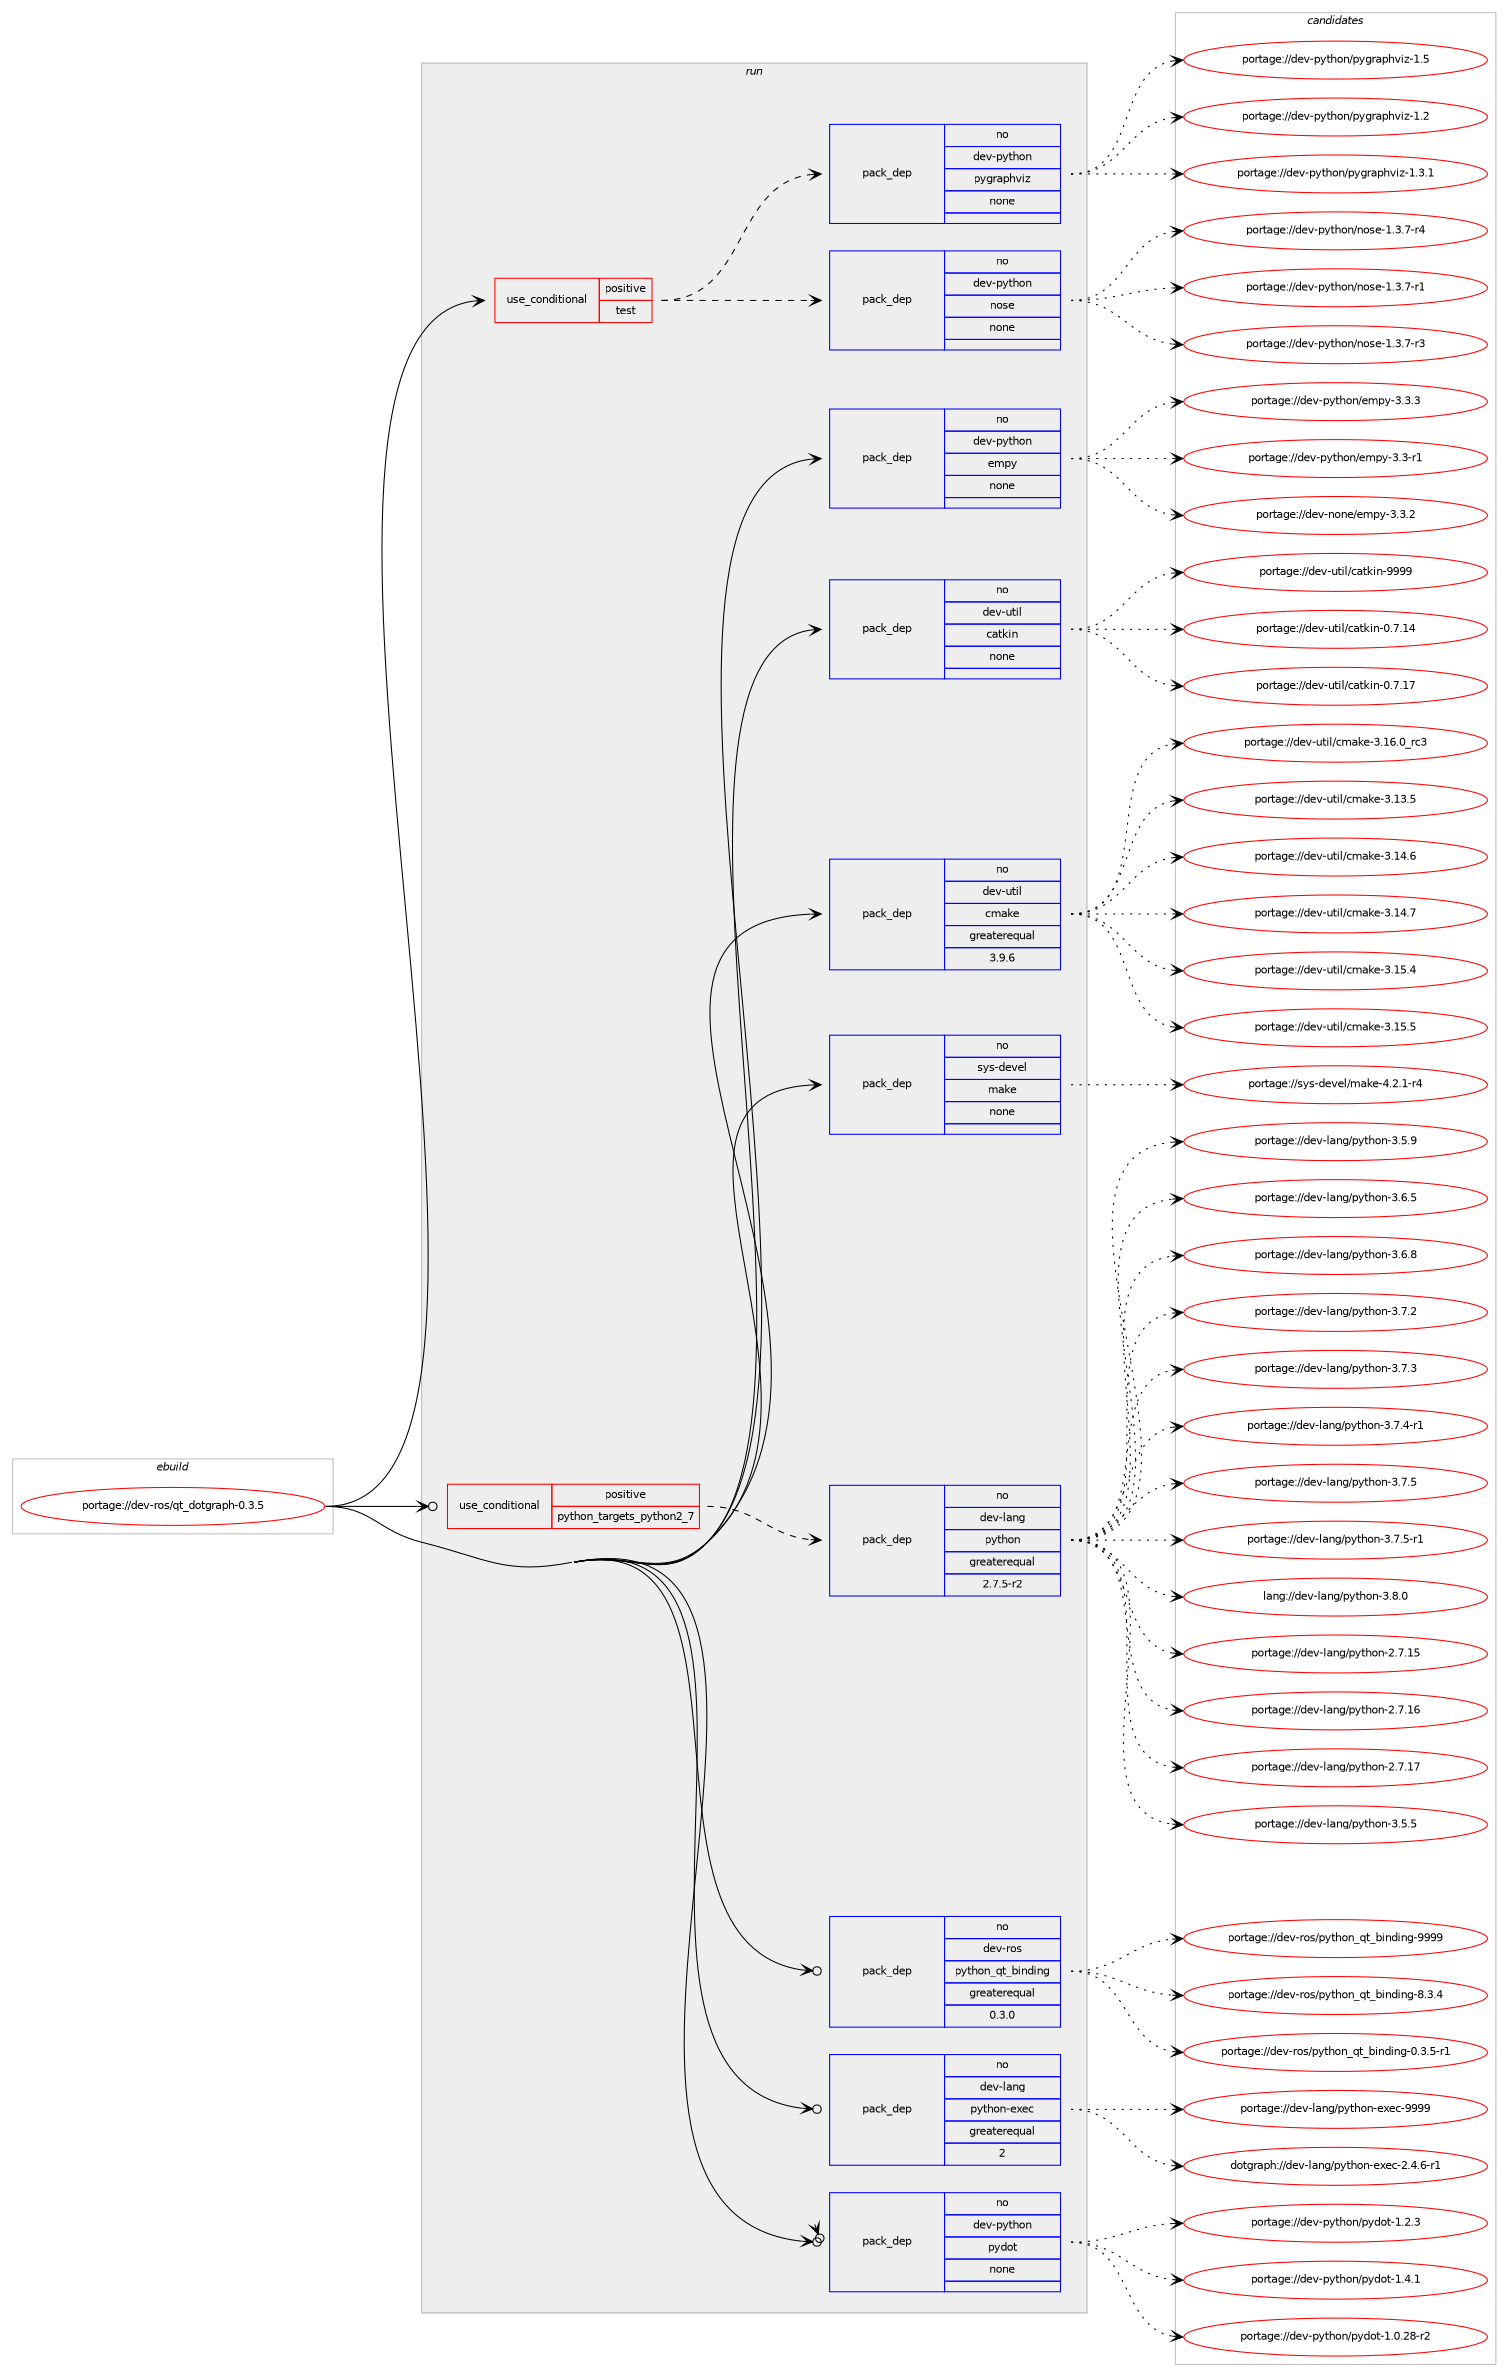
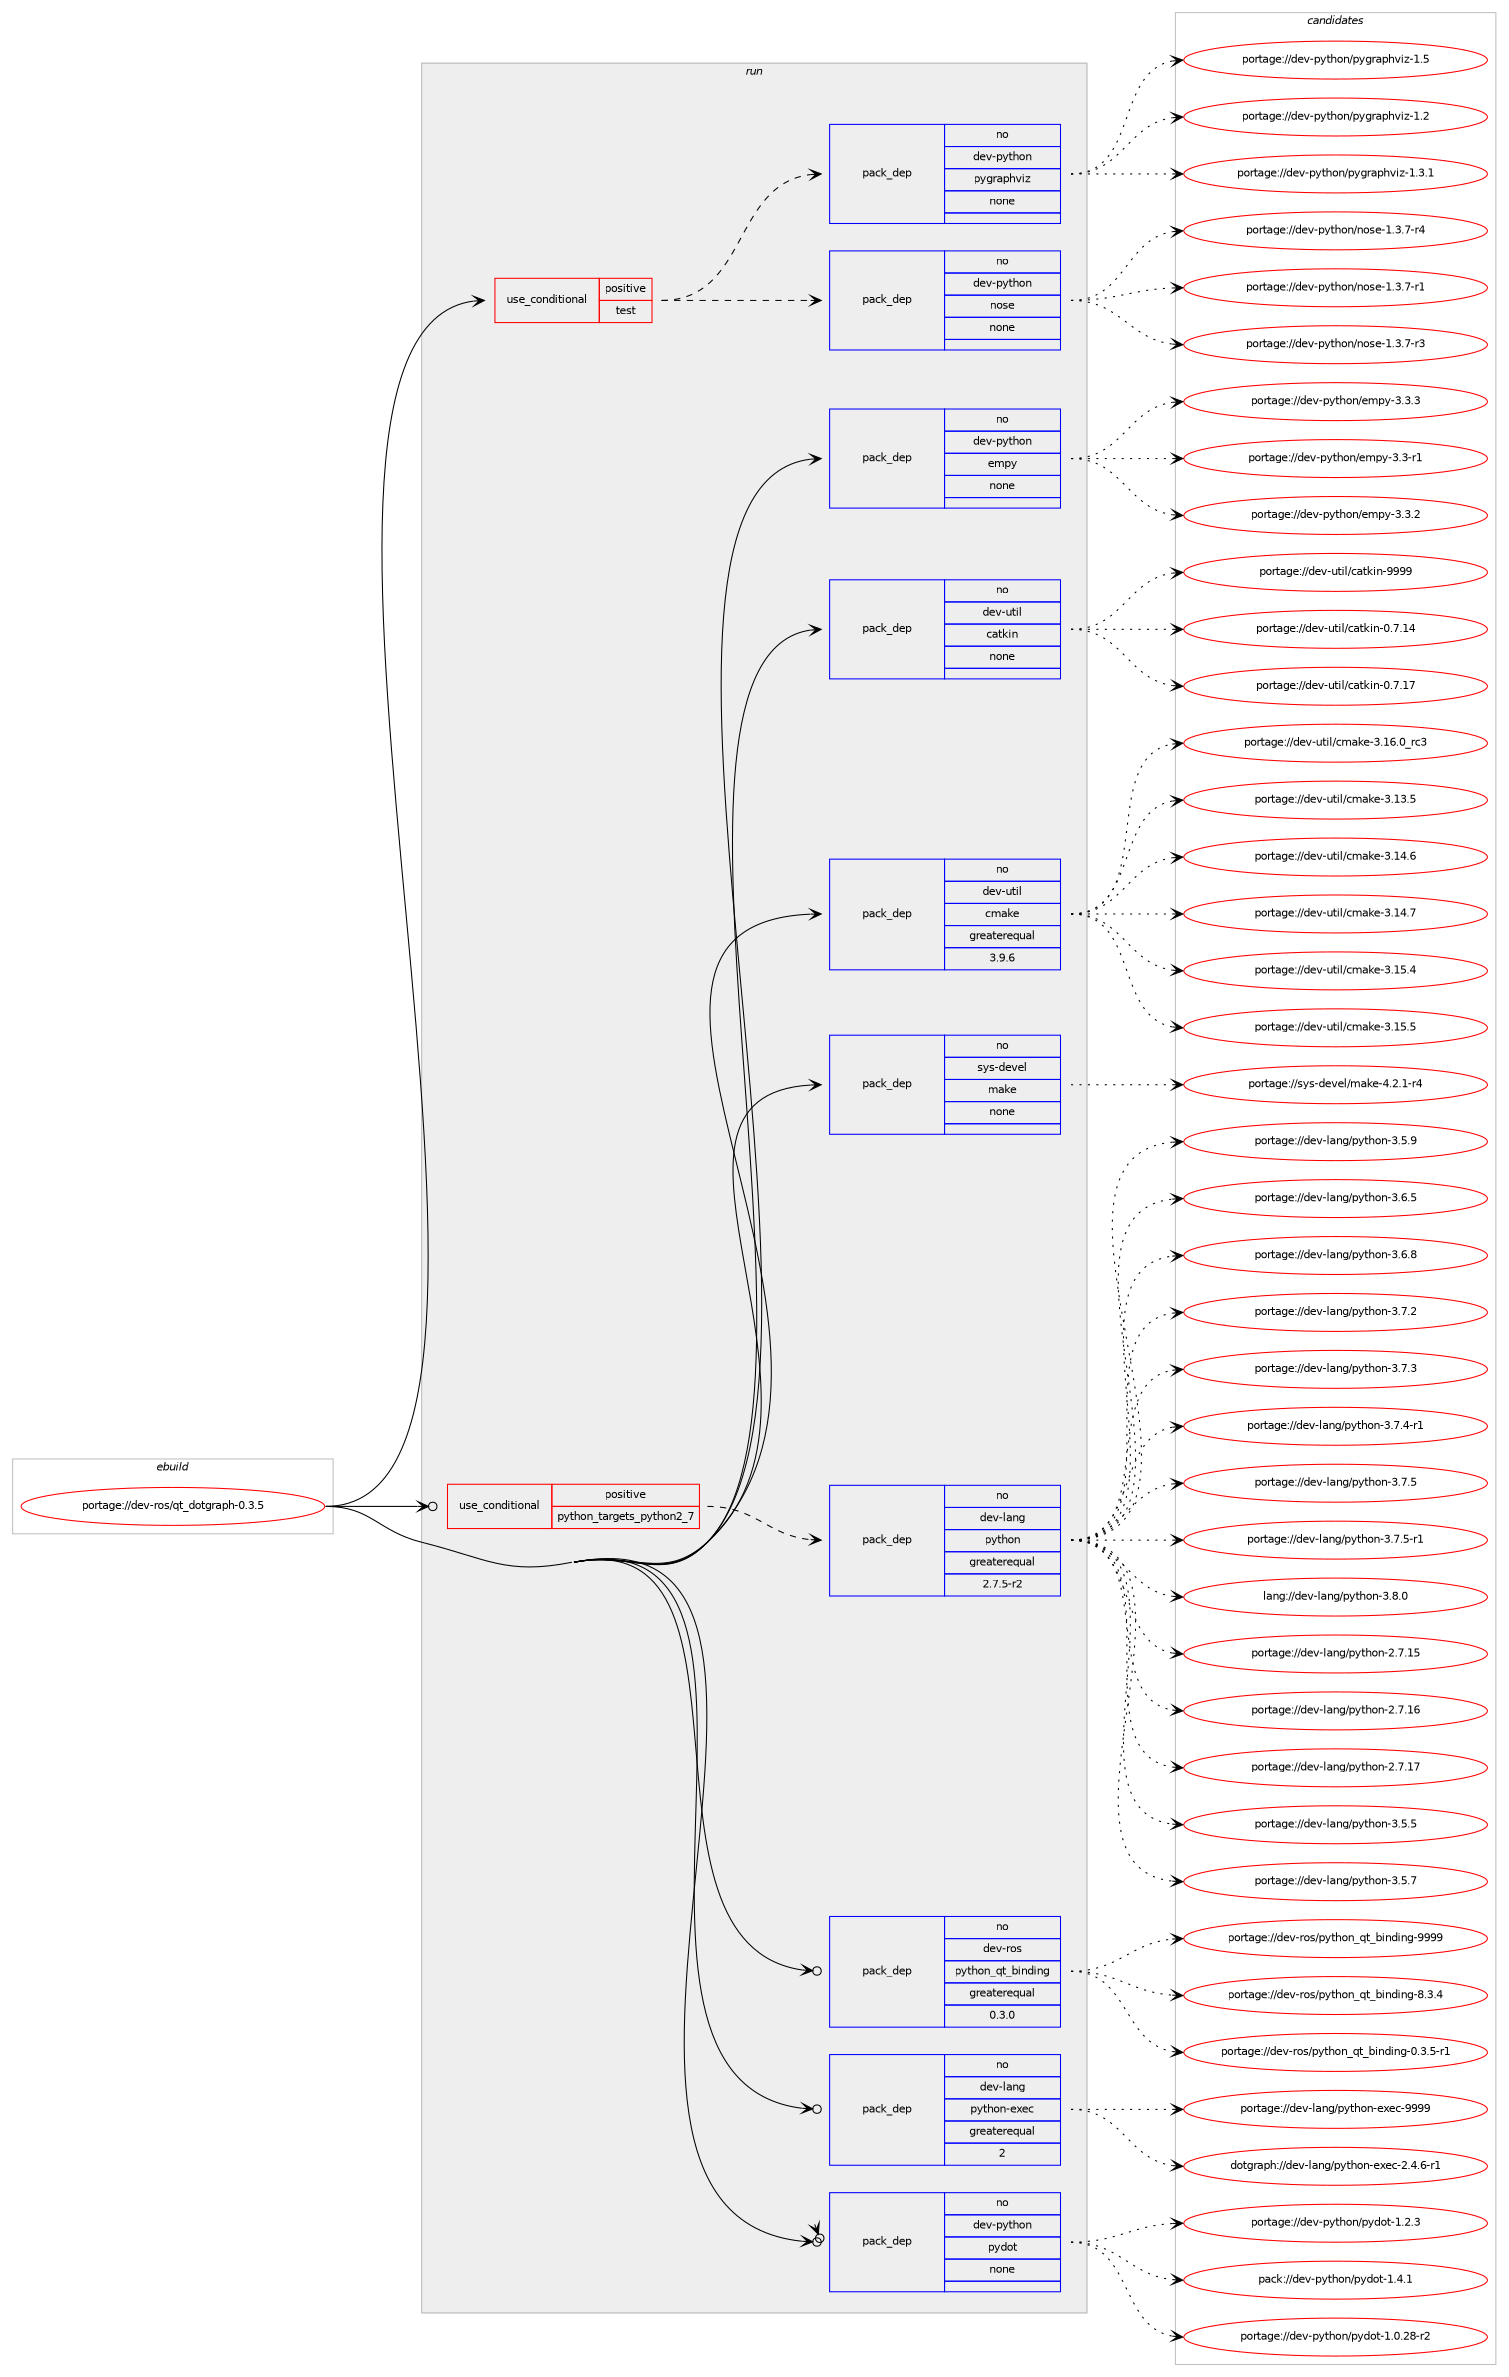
node "portage://dev-none/empy-3.3.2": label "portage://dev-none/empy-3.3.2" -> "portage://dev-python/empy-3.3.2"
node "portage://dev-lang/python-3.5.7": added
node "portage://dev-python/pydot-1.4.1": label "portage://dev-python/pydot-1.4.1" -> "pack://dev-python/pydot-1.4.1"
